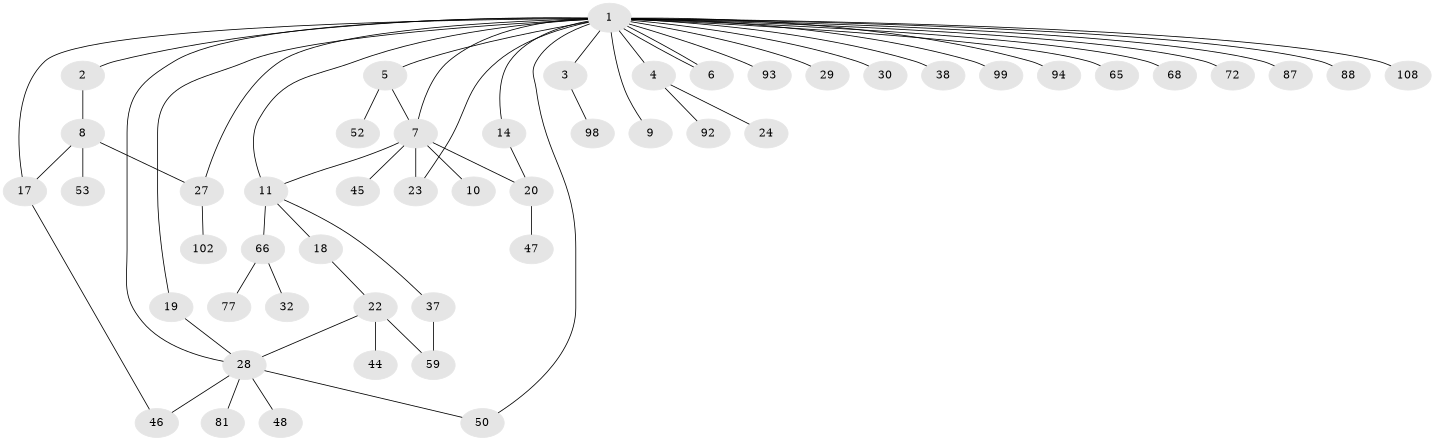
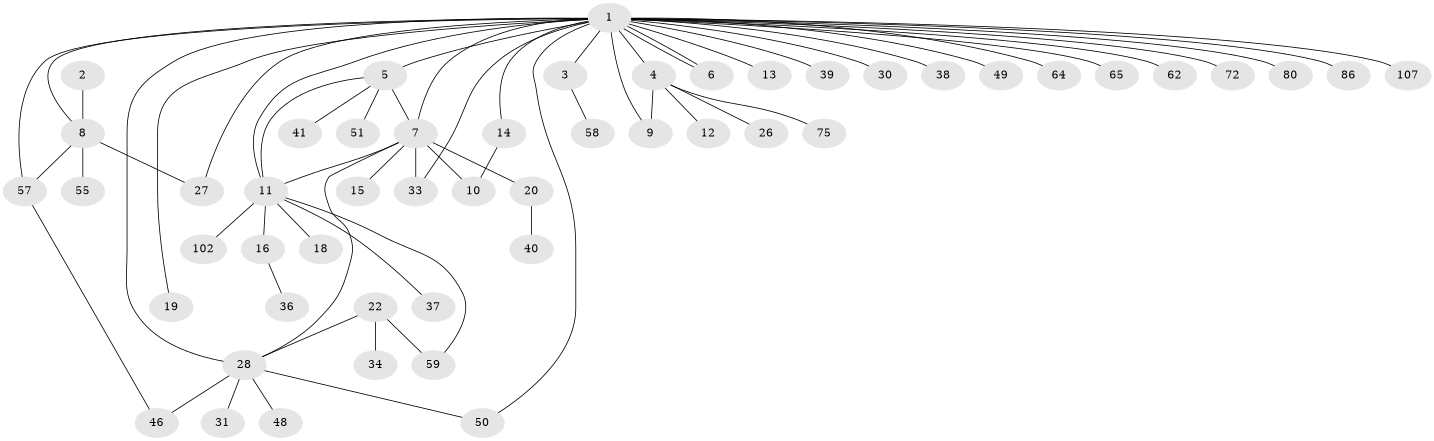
edge "1" -- "2": now "1" -- "8"
node "93": label "93" -> "13"
node "29": label "29" -> "39"
node "99": label "99" -> "49"
node "94": label "94" -> "64"
node "68": label "68" -> "62"
node "87": label "87" -> "80"
node "88": label "88" -> "86"
node "108": label "108" -> "107"
edge "5" -- "11": added
edge "4" -- "9": added
node "41": added
node "52": label "52" -> "51"
node "98": label "98" -> "58"
node "92": label "92" -> "12"
node "24": label "24" -> "26"
node "75": added
edge "14" -- "20": now "14" -- "10"
node "17": label "17" -> "57"
node "53": label "53" -> "55"
node "45": label "45" -> "15"
node "23": label "23" -> "33"
edge "27" -- "102": now "11" -- "102"
node "66": label "66" -> "16"
node "47": label "47" -> "40"
edge "18" -- "22": removed
node "77": removed
node "32": label "32" -> "36"
edge "19" -- "28": now "7" -- "28"
edge "37" -- "59": now "11" -- "59"
node "44": label "44" -> "34"
node "81": label "81" -> "31"
